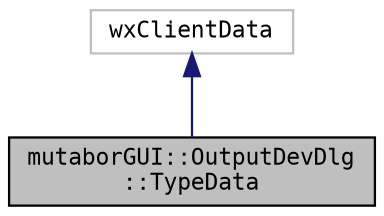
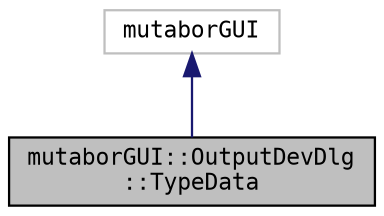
node "wxClientData": label "wxClientData" -> "mutaborGUI"
